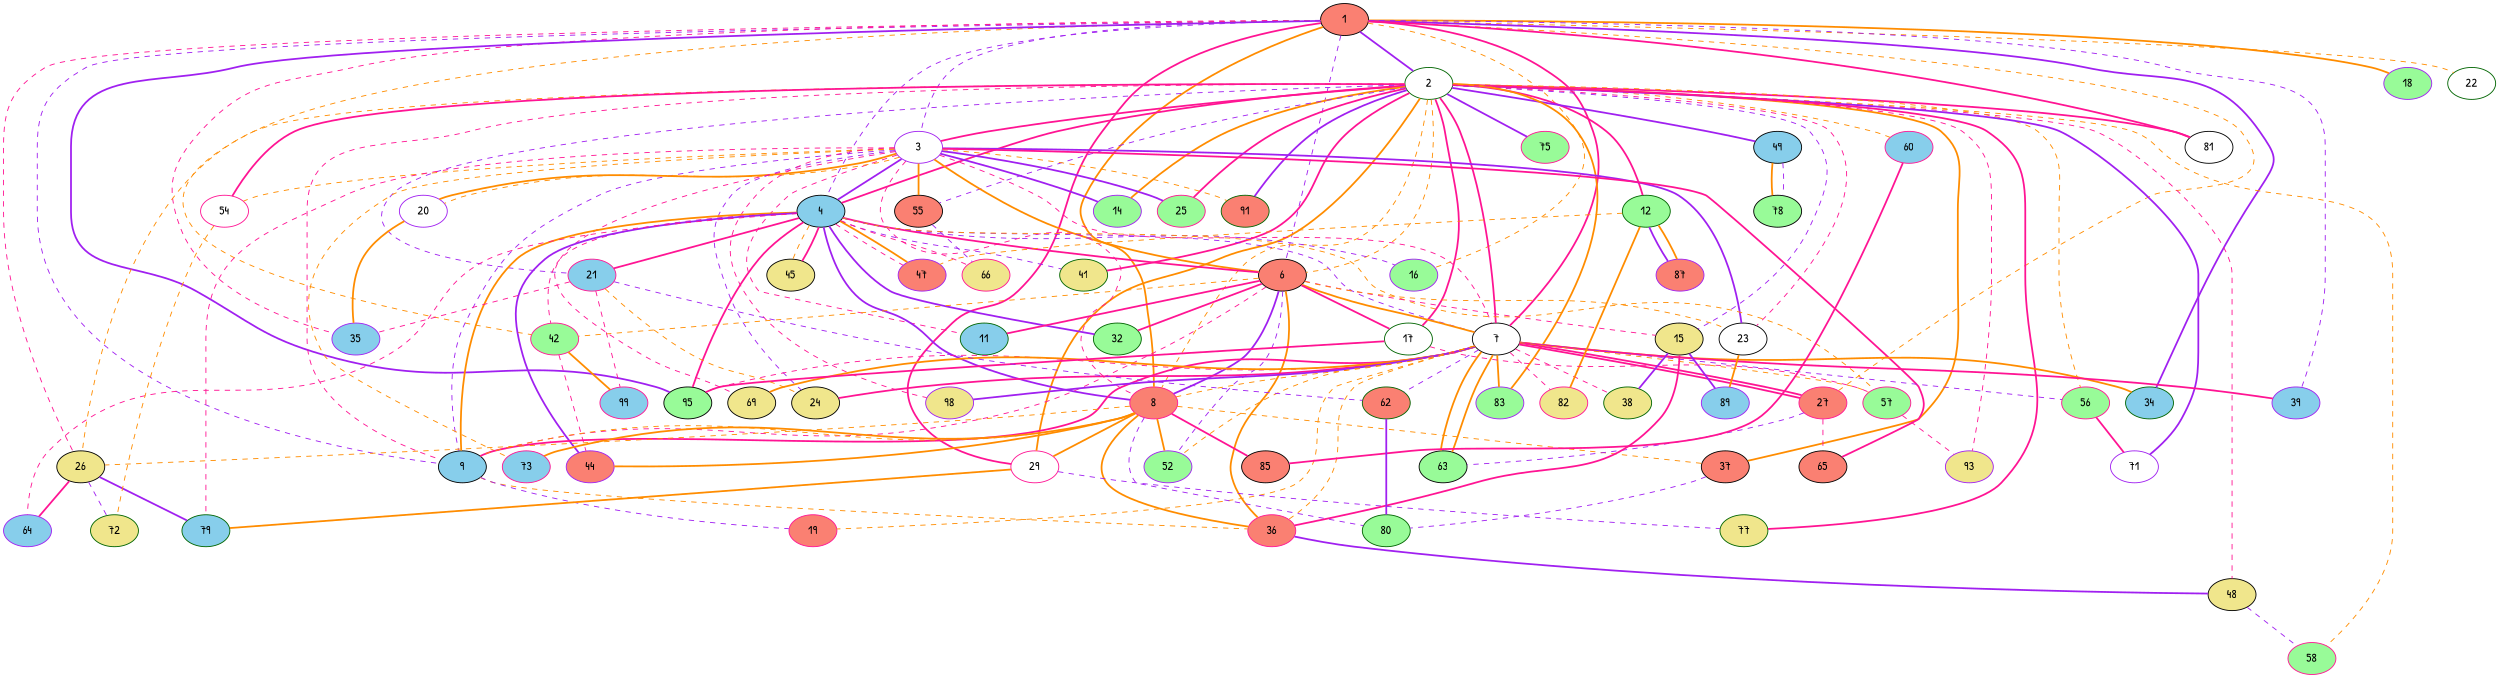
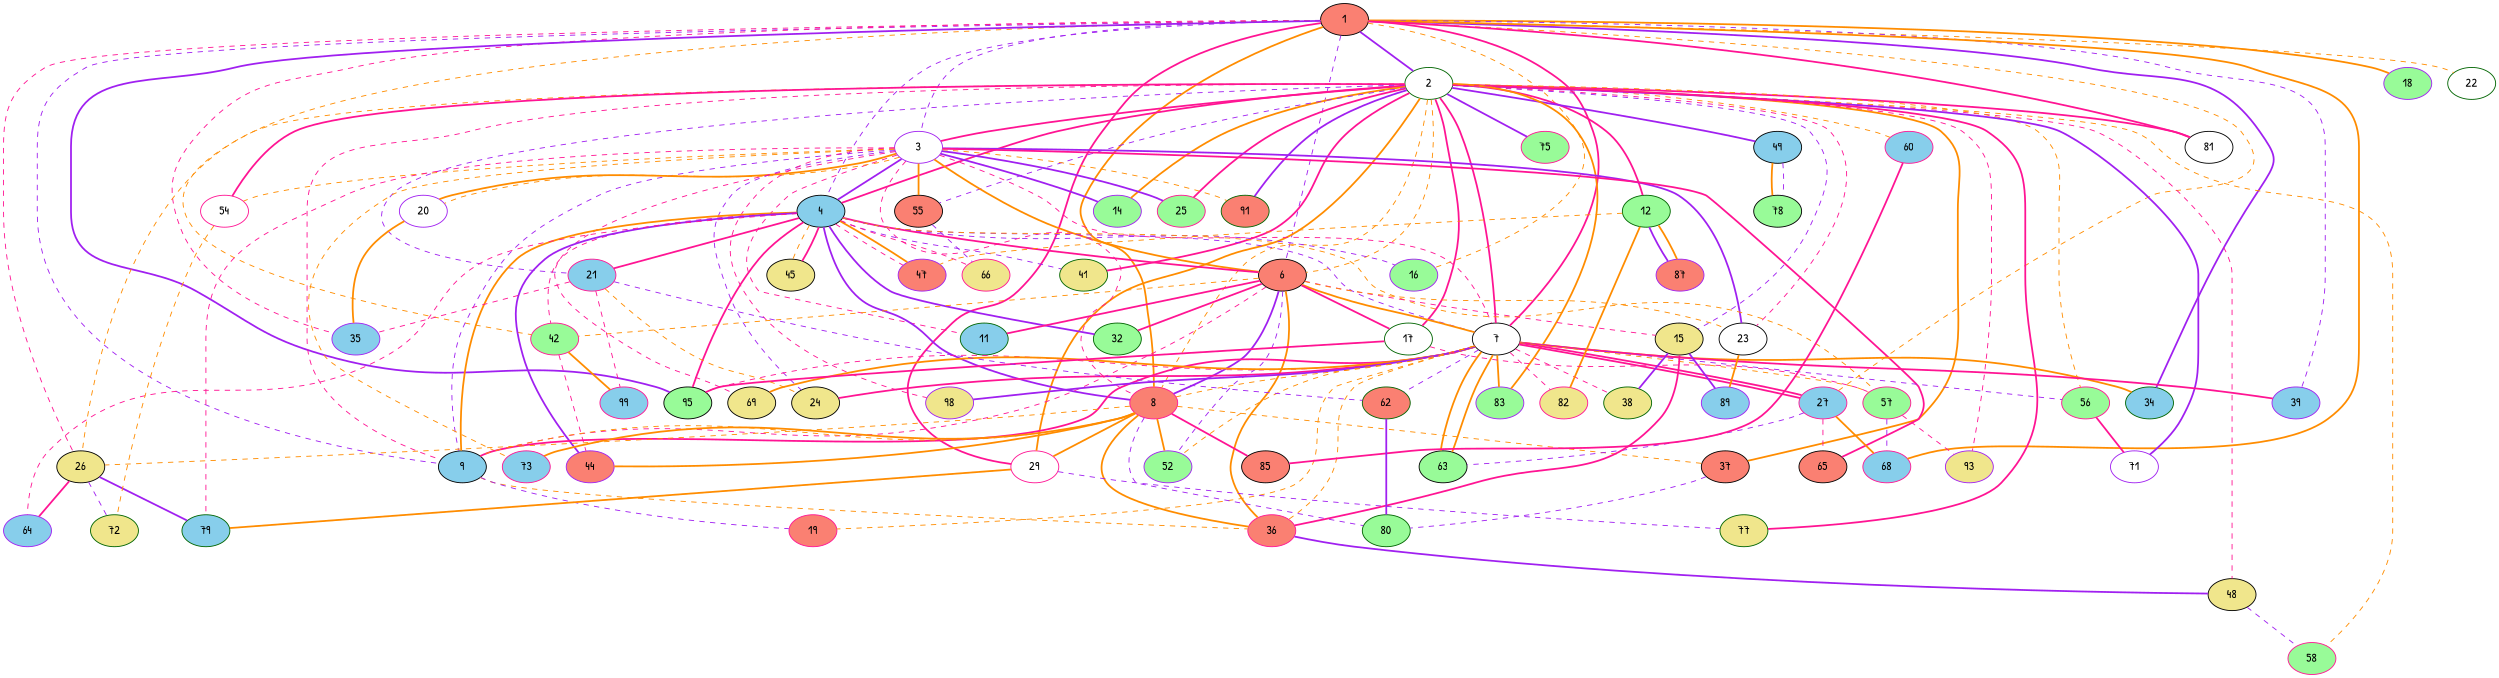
node "27": fillcolor salmon -> skyblue
node "68": added
